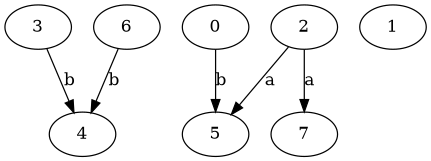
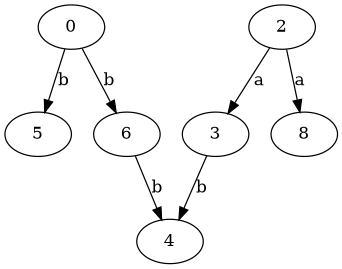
node "1": removed
edge "0" -> "6": added, label "b"
edge "2" -> "5": now "2" -> "3"
node "7": label "7" -> "8"
